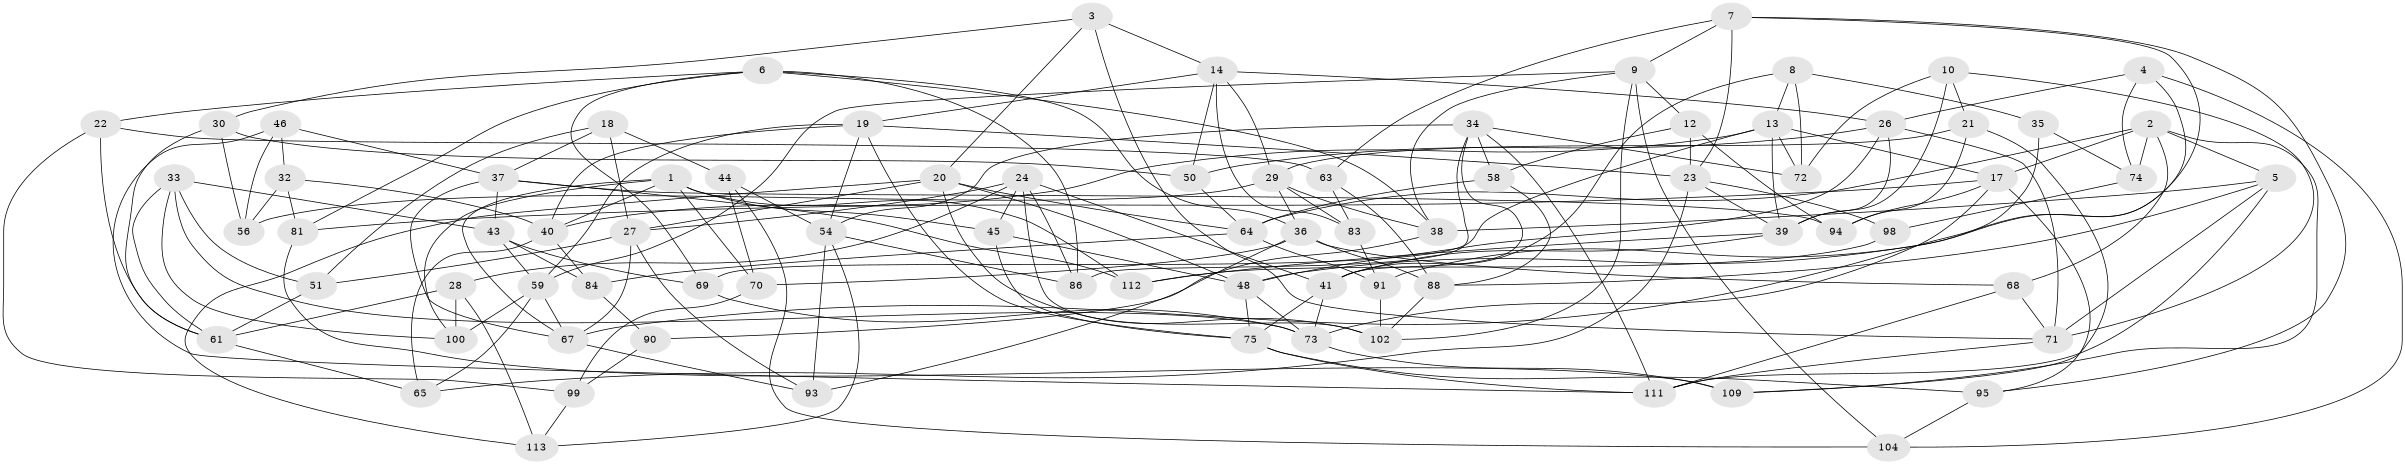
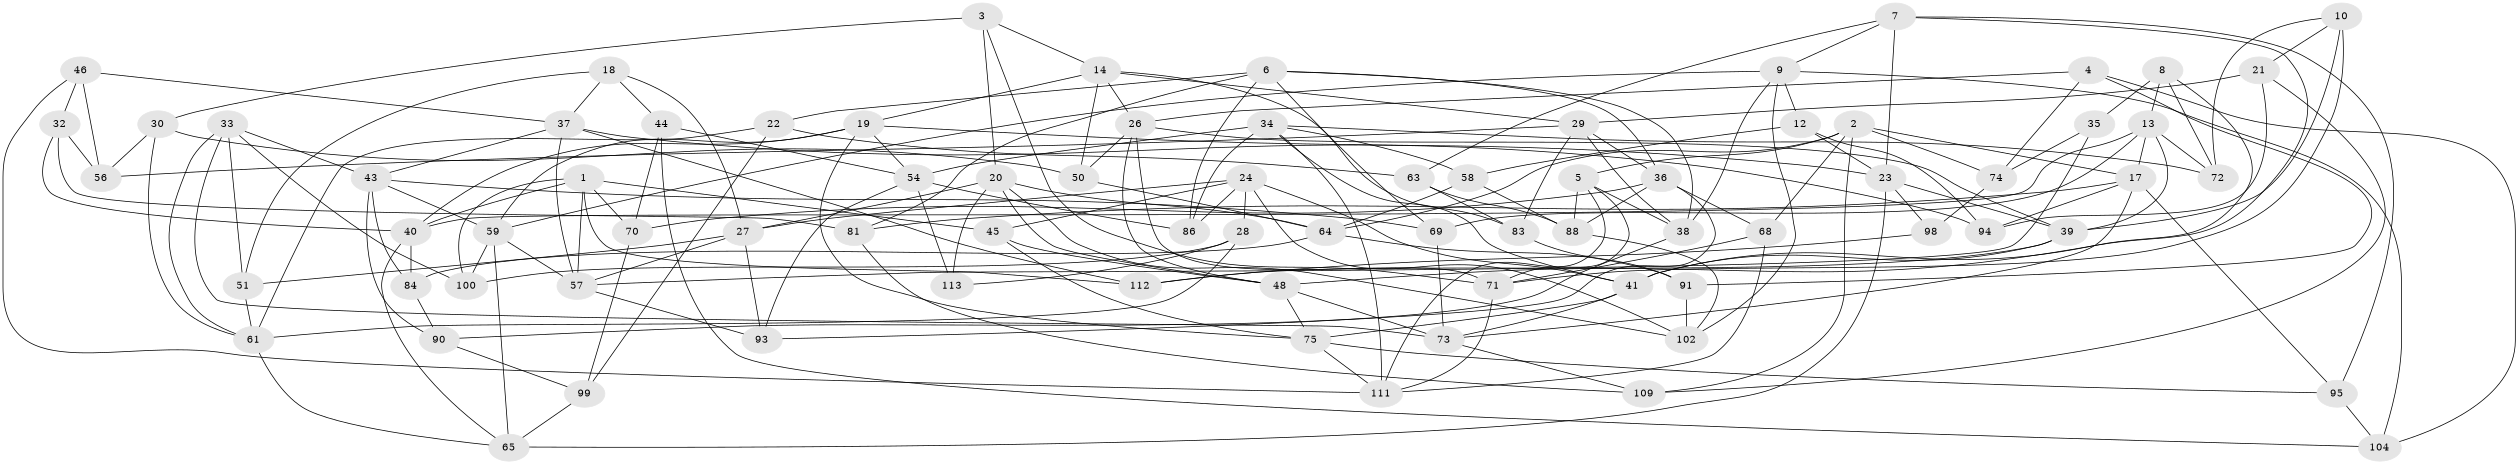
edge "43" -- "90": added
node "67": label "67" -> "57"
edge "99" -- "113": now "99" -- "65"
